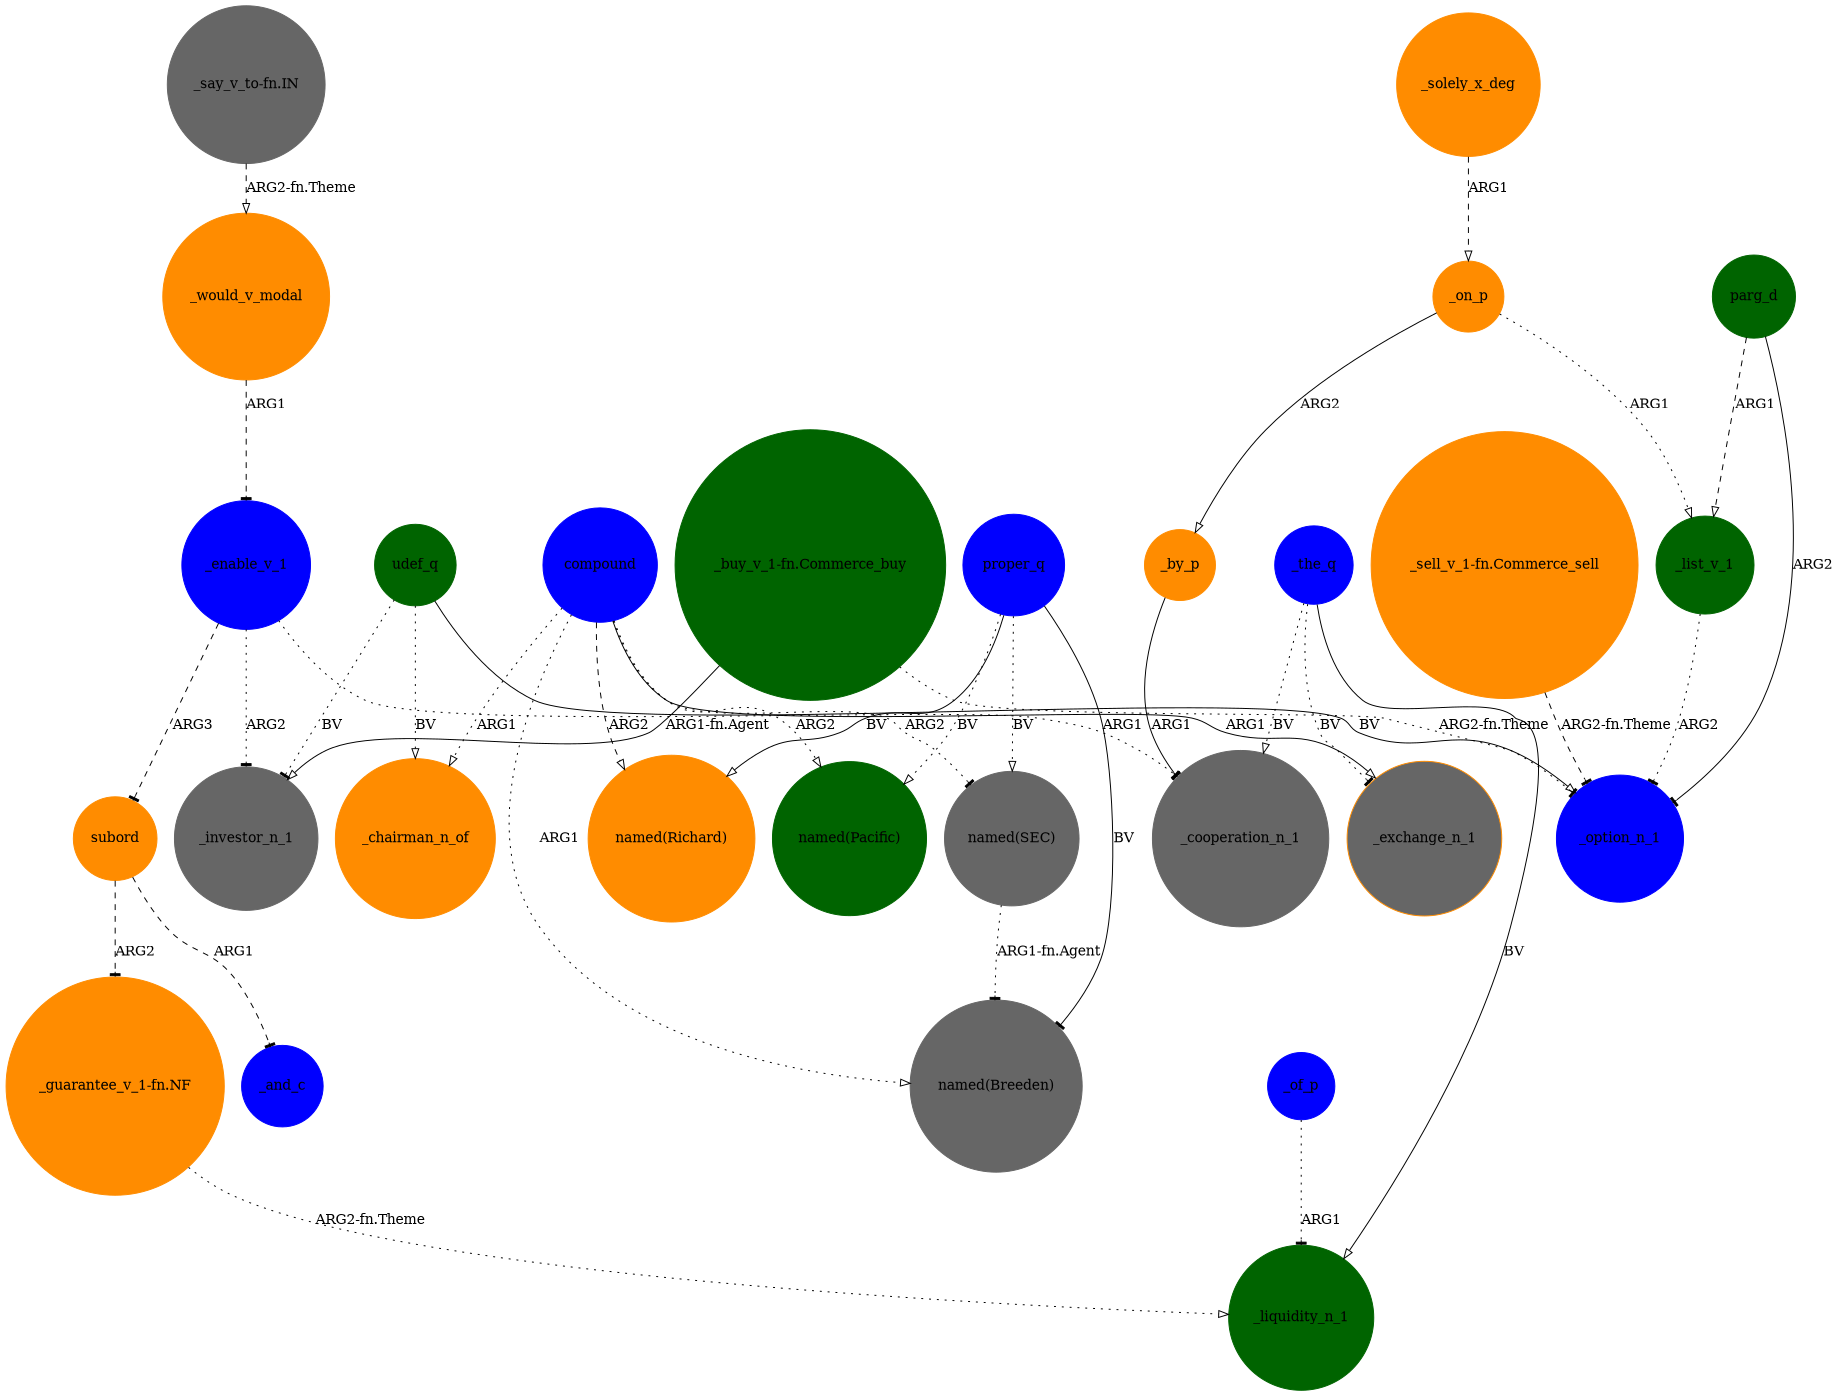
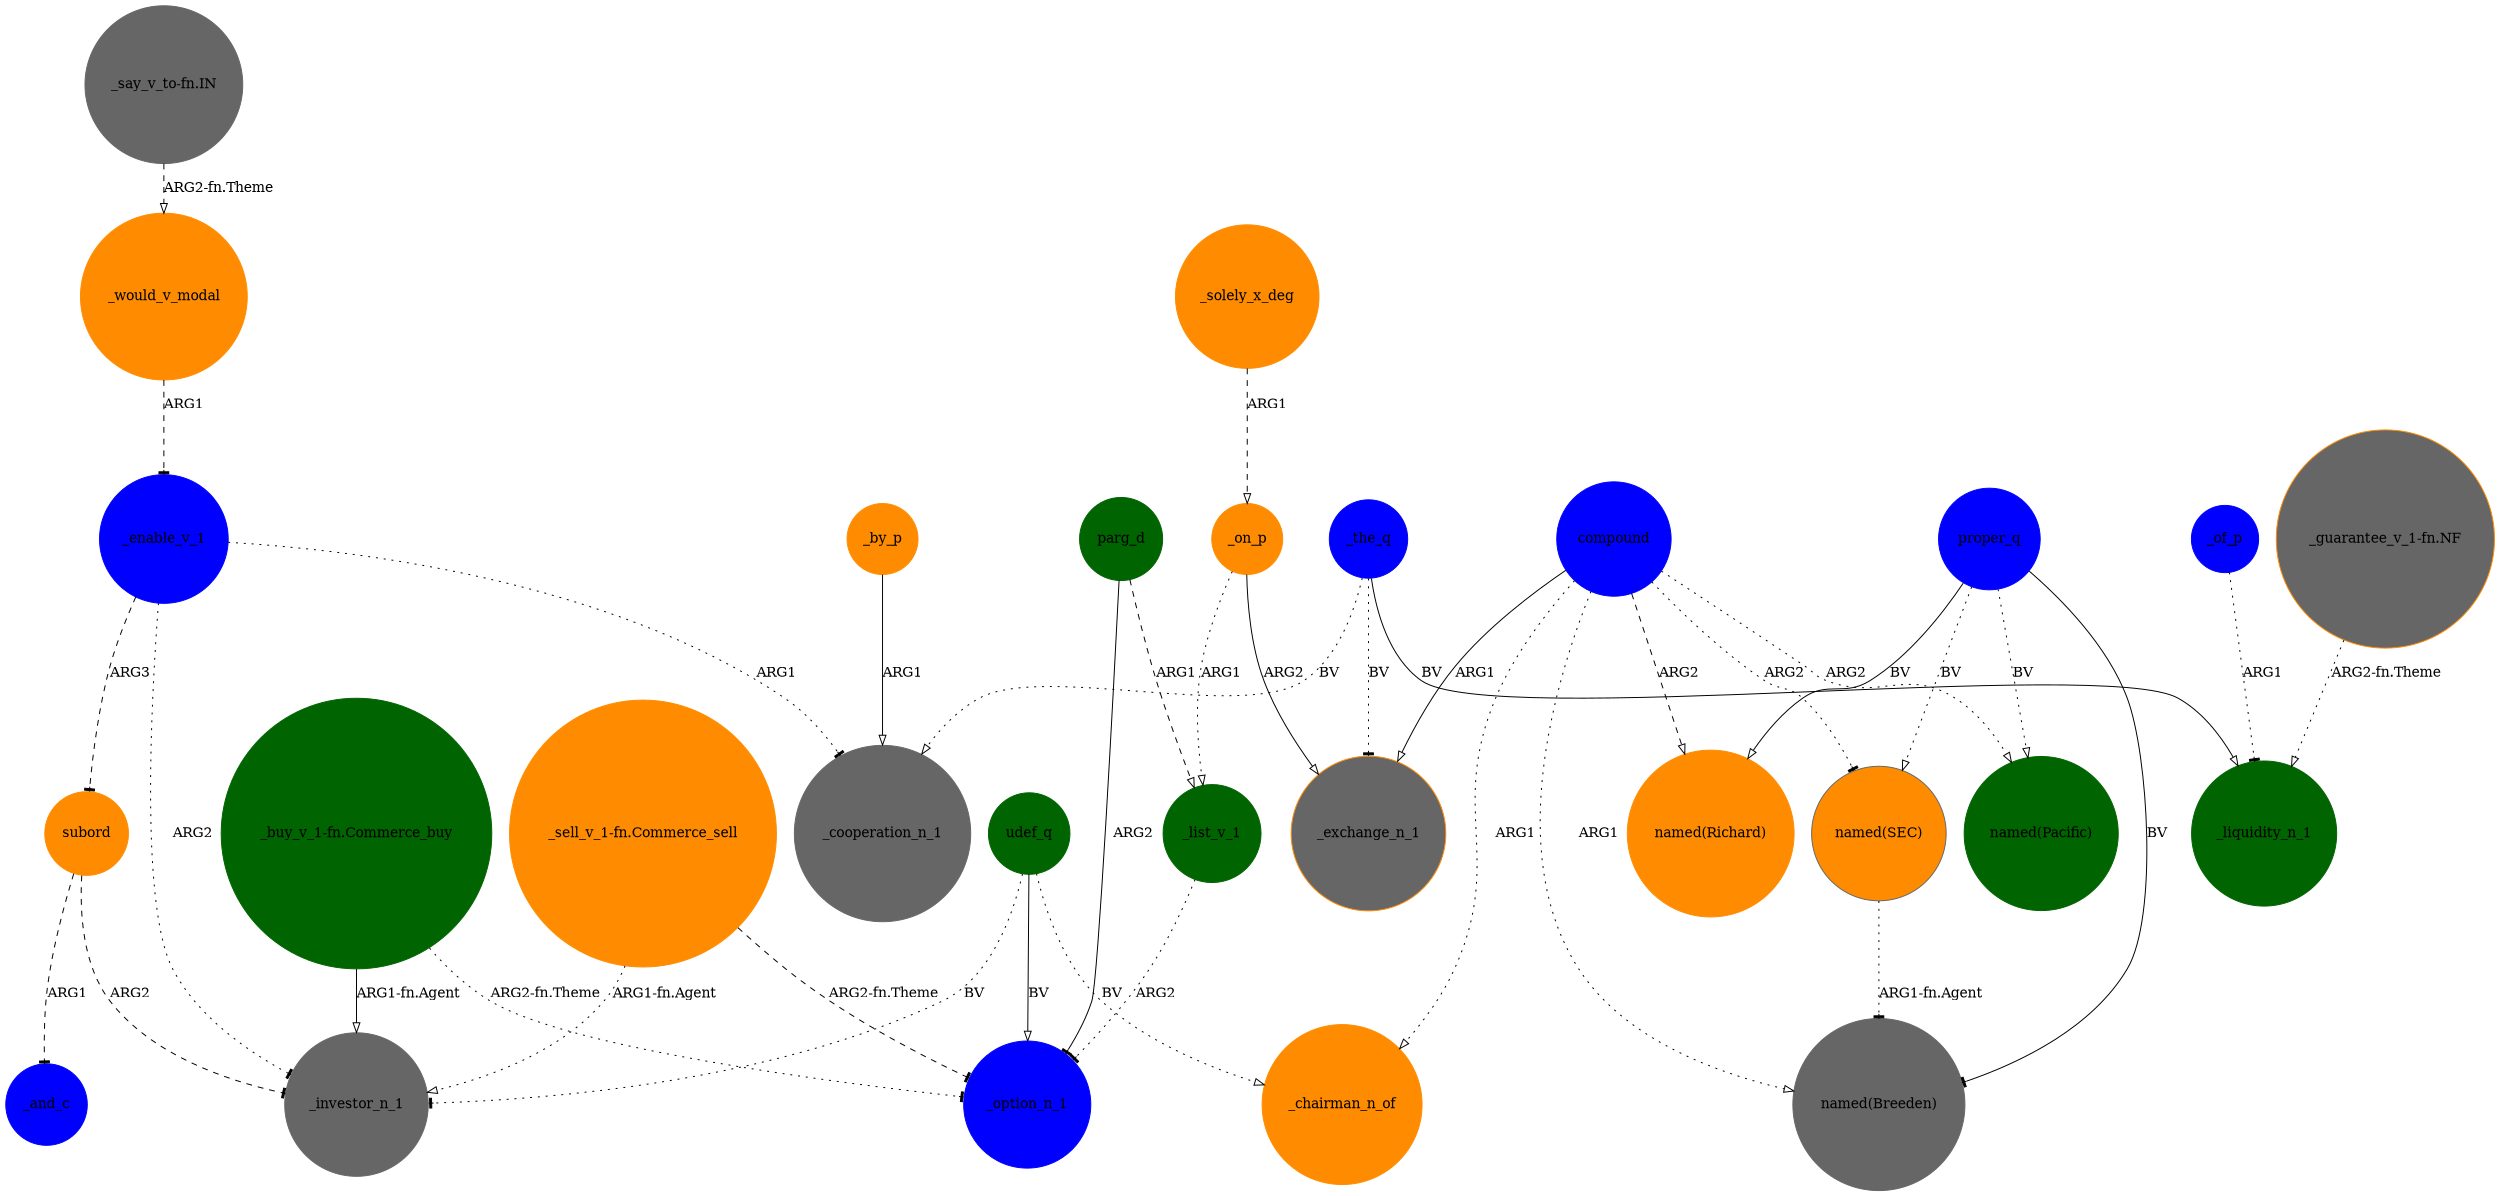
edge "_on_p" -> "_by_p": now "_on_p" -> "_exchange_n_1"
edge "_by_p" -> "_cooperation_n_1": arrowhead tee -> onormal
node "named(SEC)": fillcolor gray40 -> darkorange
edge "subord" -> "_guarantee_v_1-fn.NF": now "subord" -> "_investor_n_1"
edge "_sell_v_1-fn.Commerce_sell" -> "_investor_n_1": added, label "ARG1-fn.Agent"
node "_guarantee_v_1-fn.NF": fillcolor darkorange -> gray40
